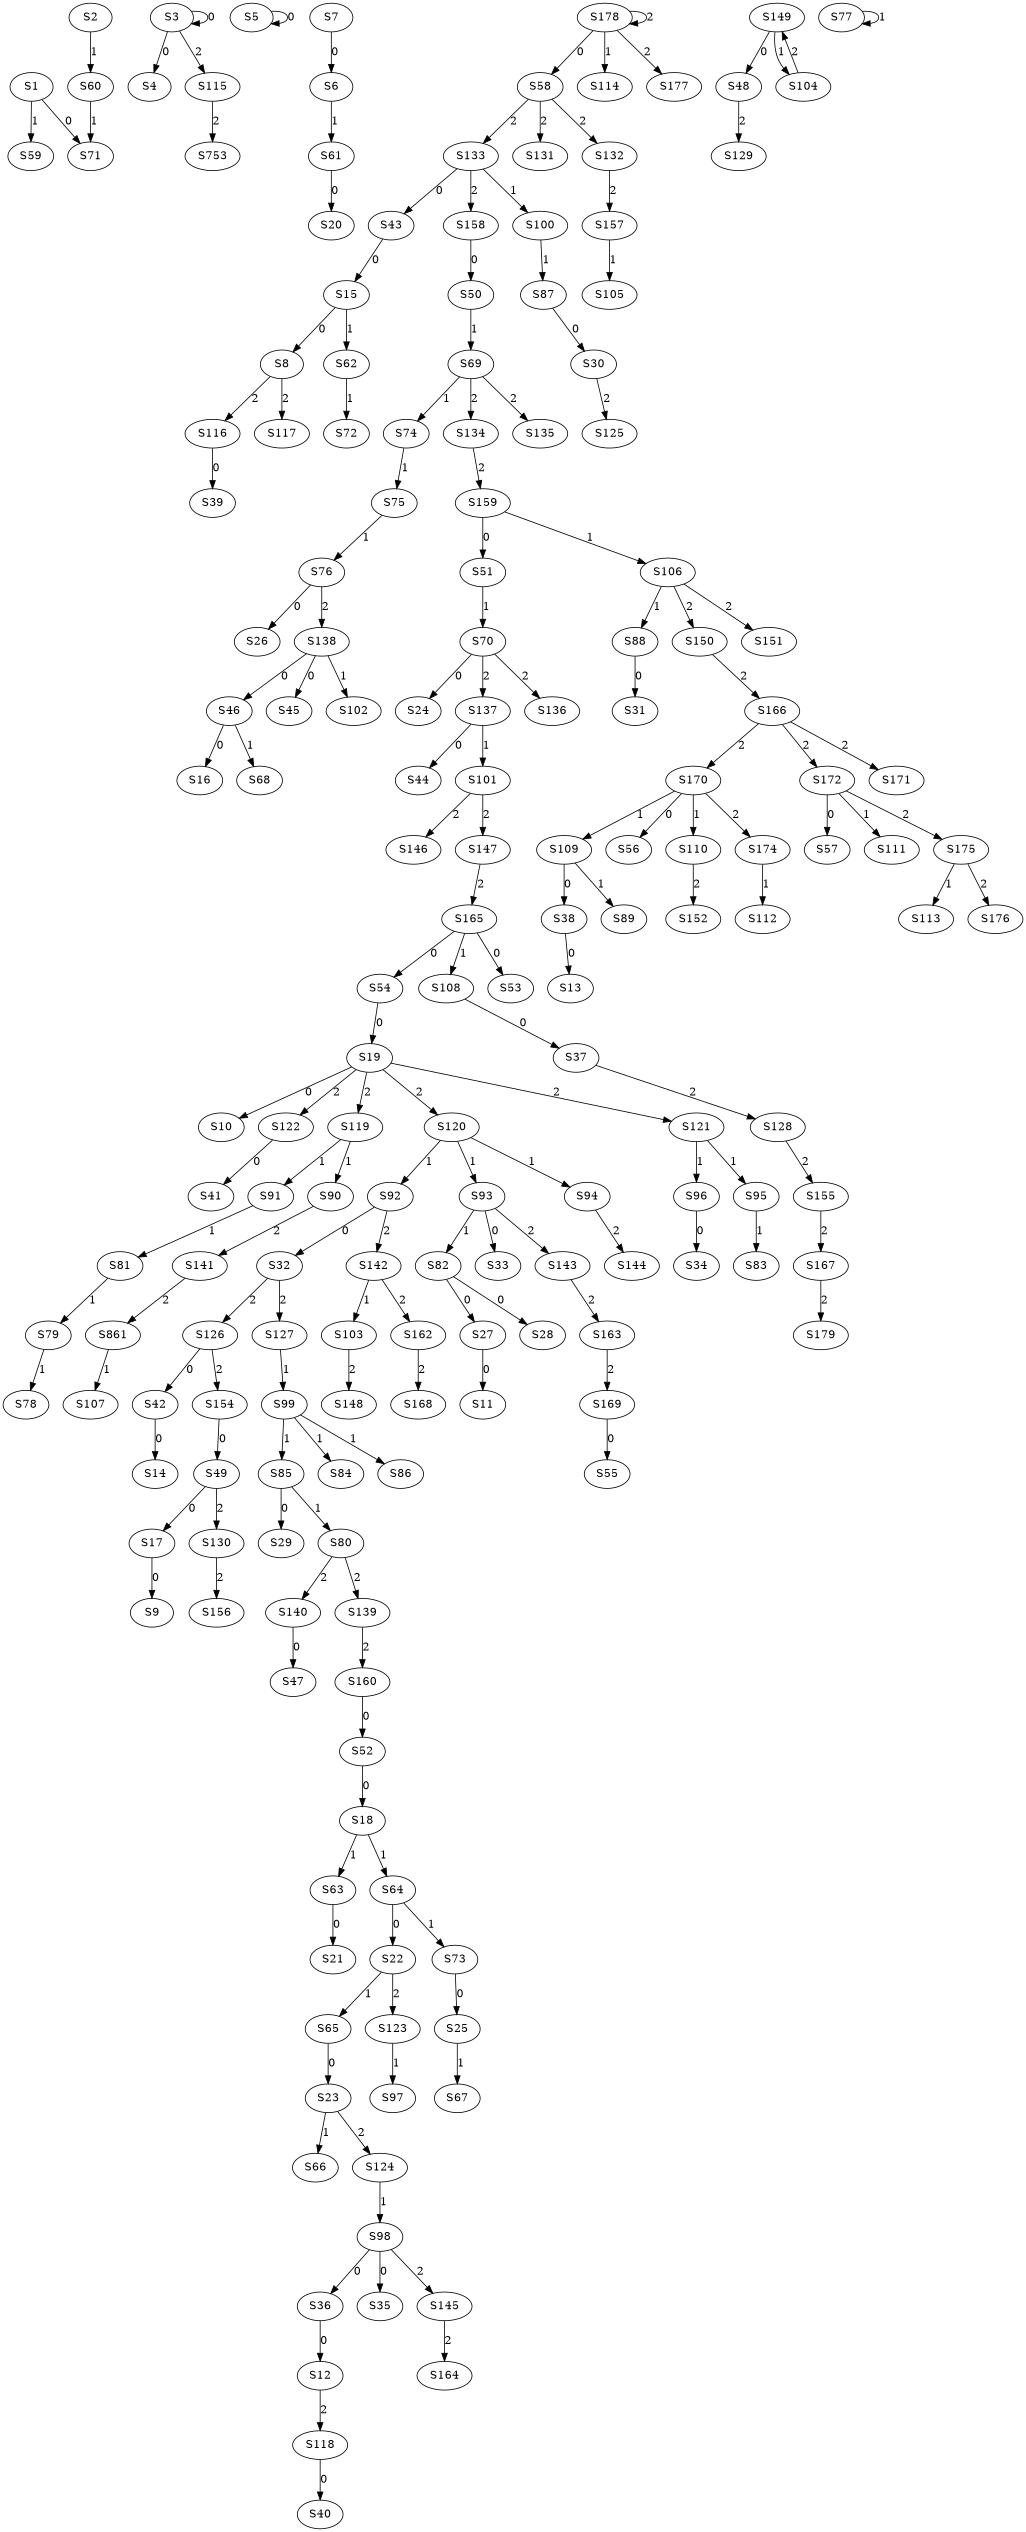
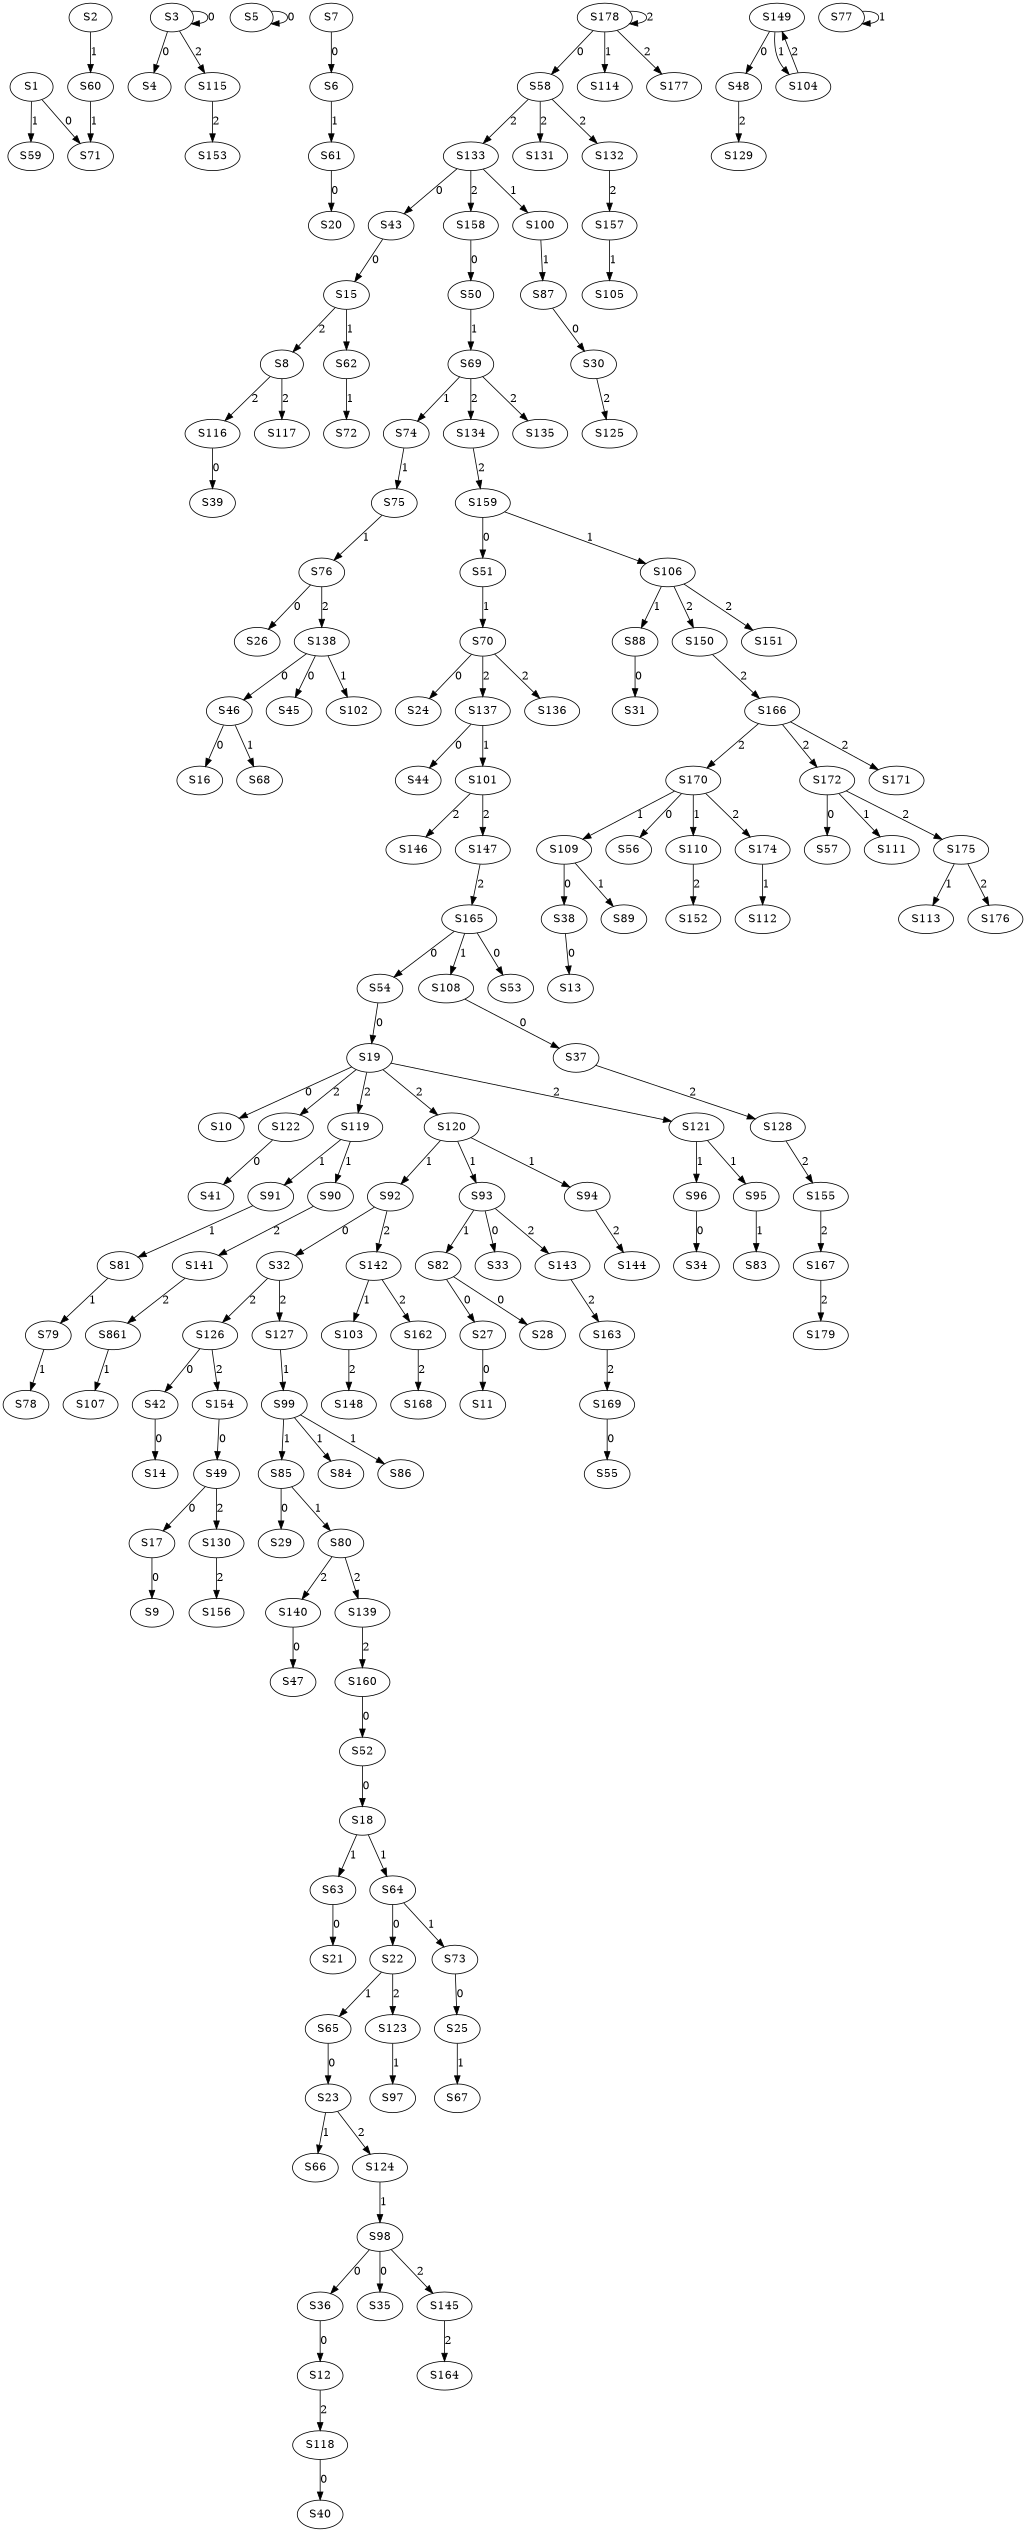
node "S753": label "S753" -> "S153"
edge "S15" -> "S8": label "0" -> "2"
